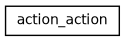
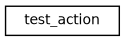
node "action_action": label "action_action" -> "test_action"
